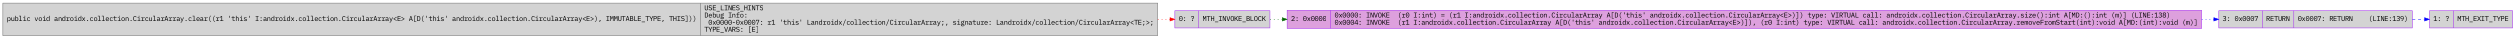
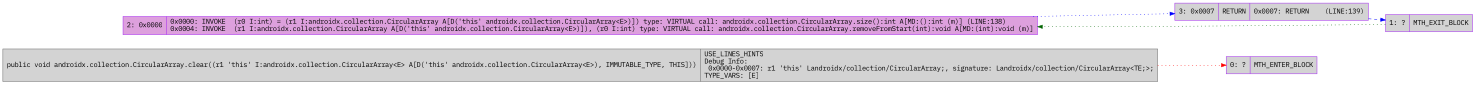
node "0: ?": text "MTH_INVOKE_BLOCK" -> "MTH_ENTER_BLOCK"
edge "0: ?" -> "2: 0x0000": now "1: ?" -> "2: 0x0000"
node "1: ?": text "MTH_EXIT_TYPE" -> "MTH_EXIT_BLOCK"
